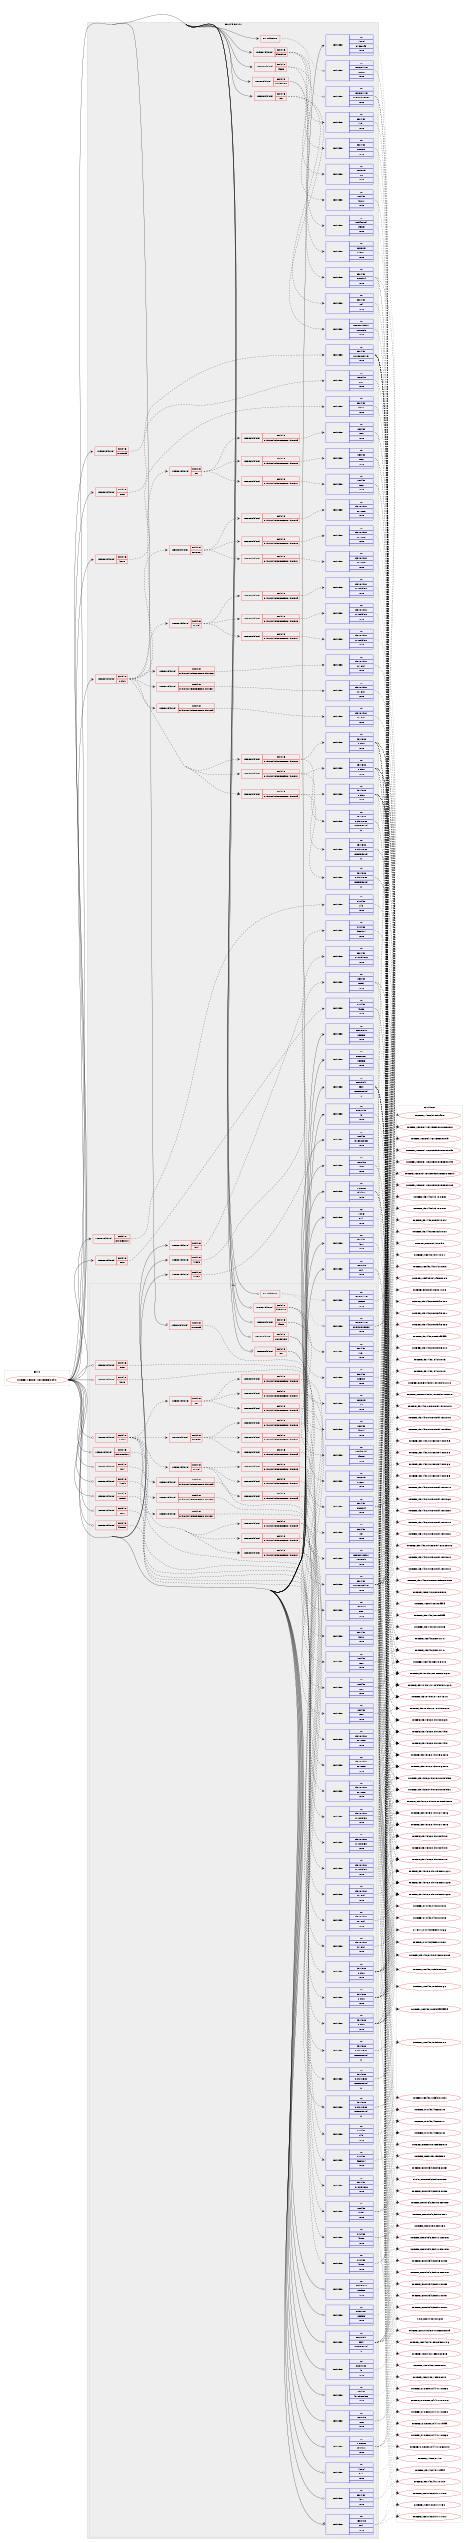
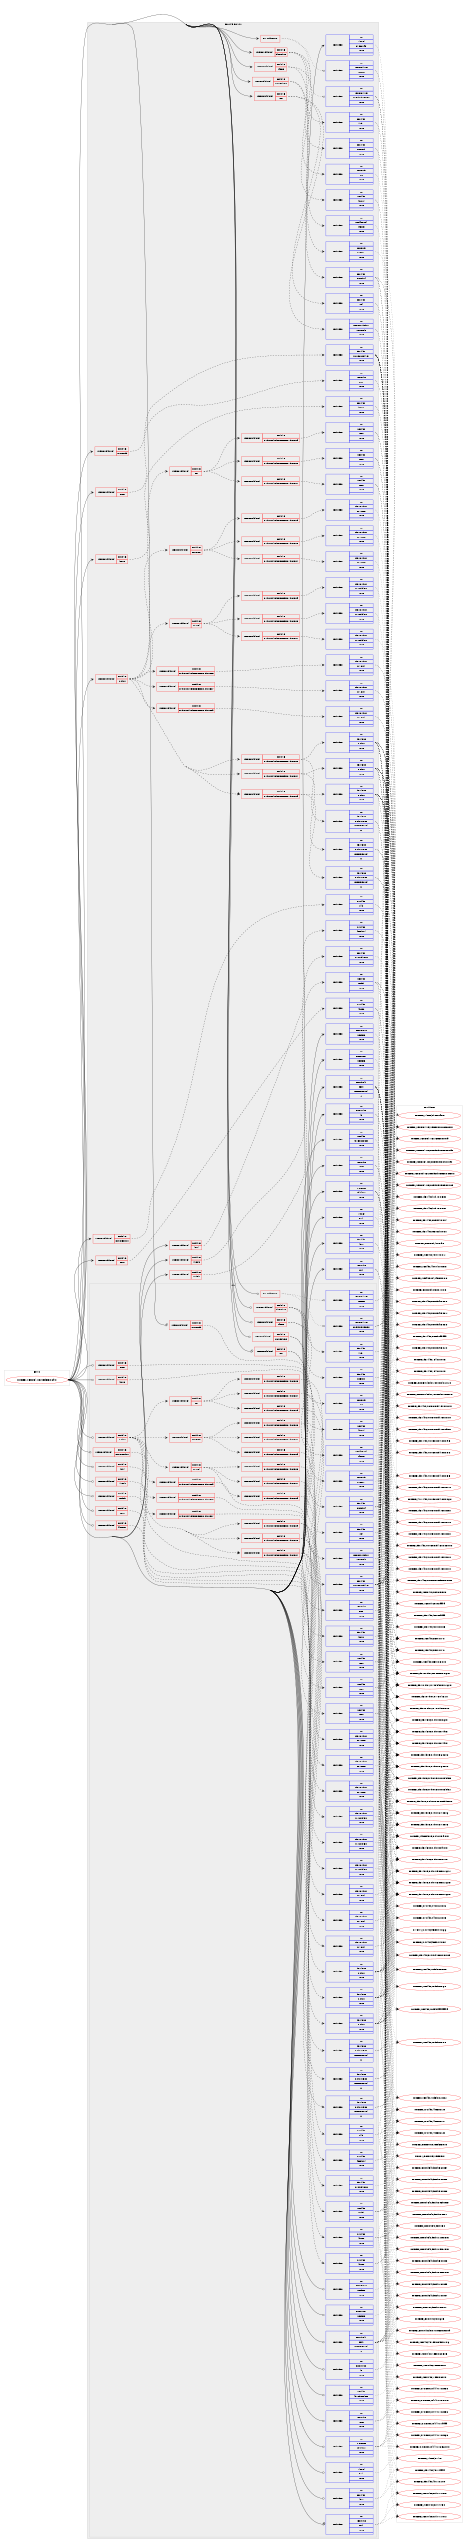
node "portage://net-analyzer/openbsd-netcat-1.190": label "portage://net-analyzer/openbsd-netcat-1.190" -> "portage://net-analyzer/openbsd-tools-1.190"
node "portage://dev-libs/mongo-c-driver-1.6.2": removed
node "portage://dev-libs/mongo-c-driver-1.16.2": label "portage://dev-libs/mongo-c-driver-1.16.2" -> "portage://linux-libs/mongo-c-driver-1.16.2"
node "portage://dev-lang/python-3.9.1-r1": label "portage://dev-lang/python-3.9.1-r1" -> "portage://nfacct-lang/python-3.9.1-r1"
node "portage://acct-user/netdata-1": label "portage://acct-user/netdata-1" -> "snappy://acct-user/netdata-1"
node "single://app-shells/bash-3.1_p23": label "single://app-shells/bash-3.1_p23" -> "portage://app-shells/bash-3.1_p23"
node "portage://app-shells/bash-4.0_p44": label "portage://app-shells/bash-4.0_p44" -> "portage://app-xen/bash-4.0_p44"
node "misc://app-misc/jq-1.6-r3": label "misc://app-misc/jq-1.6-r3" -> "portage://app-misc/jq-1.6-r3"
